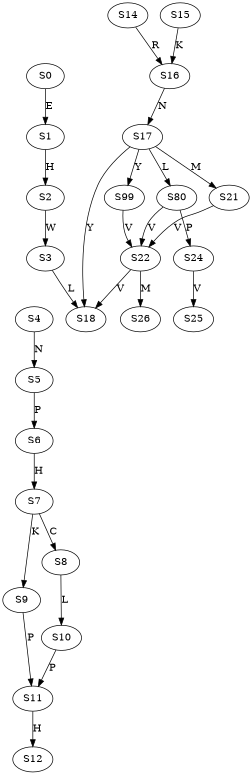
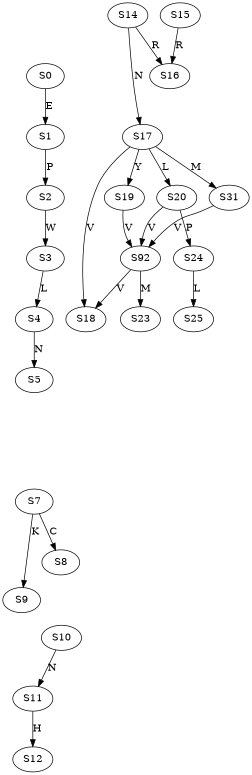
edge "S15" -> "S16": label "K" -> "R"
edge "S16" -> "S17": now "S14" -> "S17"
edge "S1" -> "S2": label "H" -> "P"
node "S99": label "S99" -> "S19"
node "S80": label "S80" -> "S20"
node "S21": label "S21" -> "S31"
edge "S17" -> "S18": label "Y" -> "V"
node "S22": label "S22" -> "S92"
edge "S3" -> "S18": now "S3" -> "S4"
edge "S24" -> "S25": label "V" -> "L"
node "S26": label "S26" -> "S23"
node "S6": removed
edge "S8" -> "S10": removed, label "L"
edge "S9" -> "S11": removed, label "P"
edge "S10" -> "S11": label "P" -> "N"
